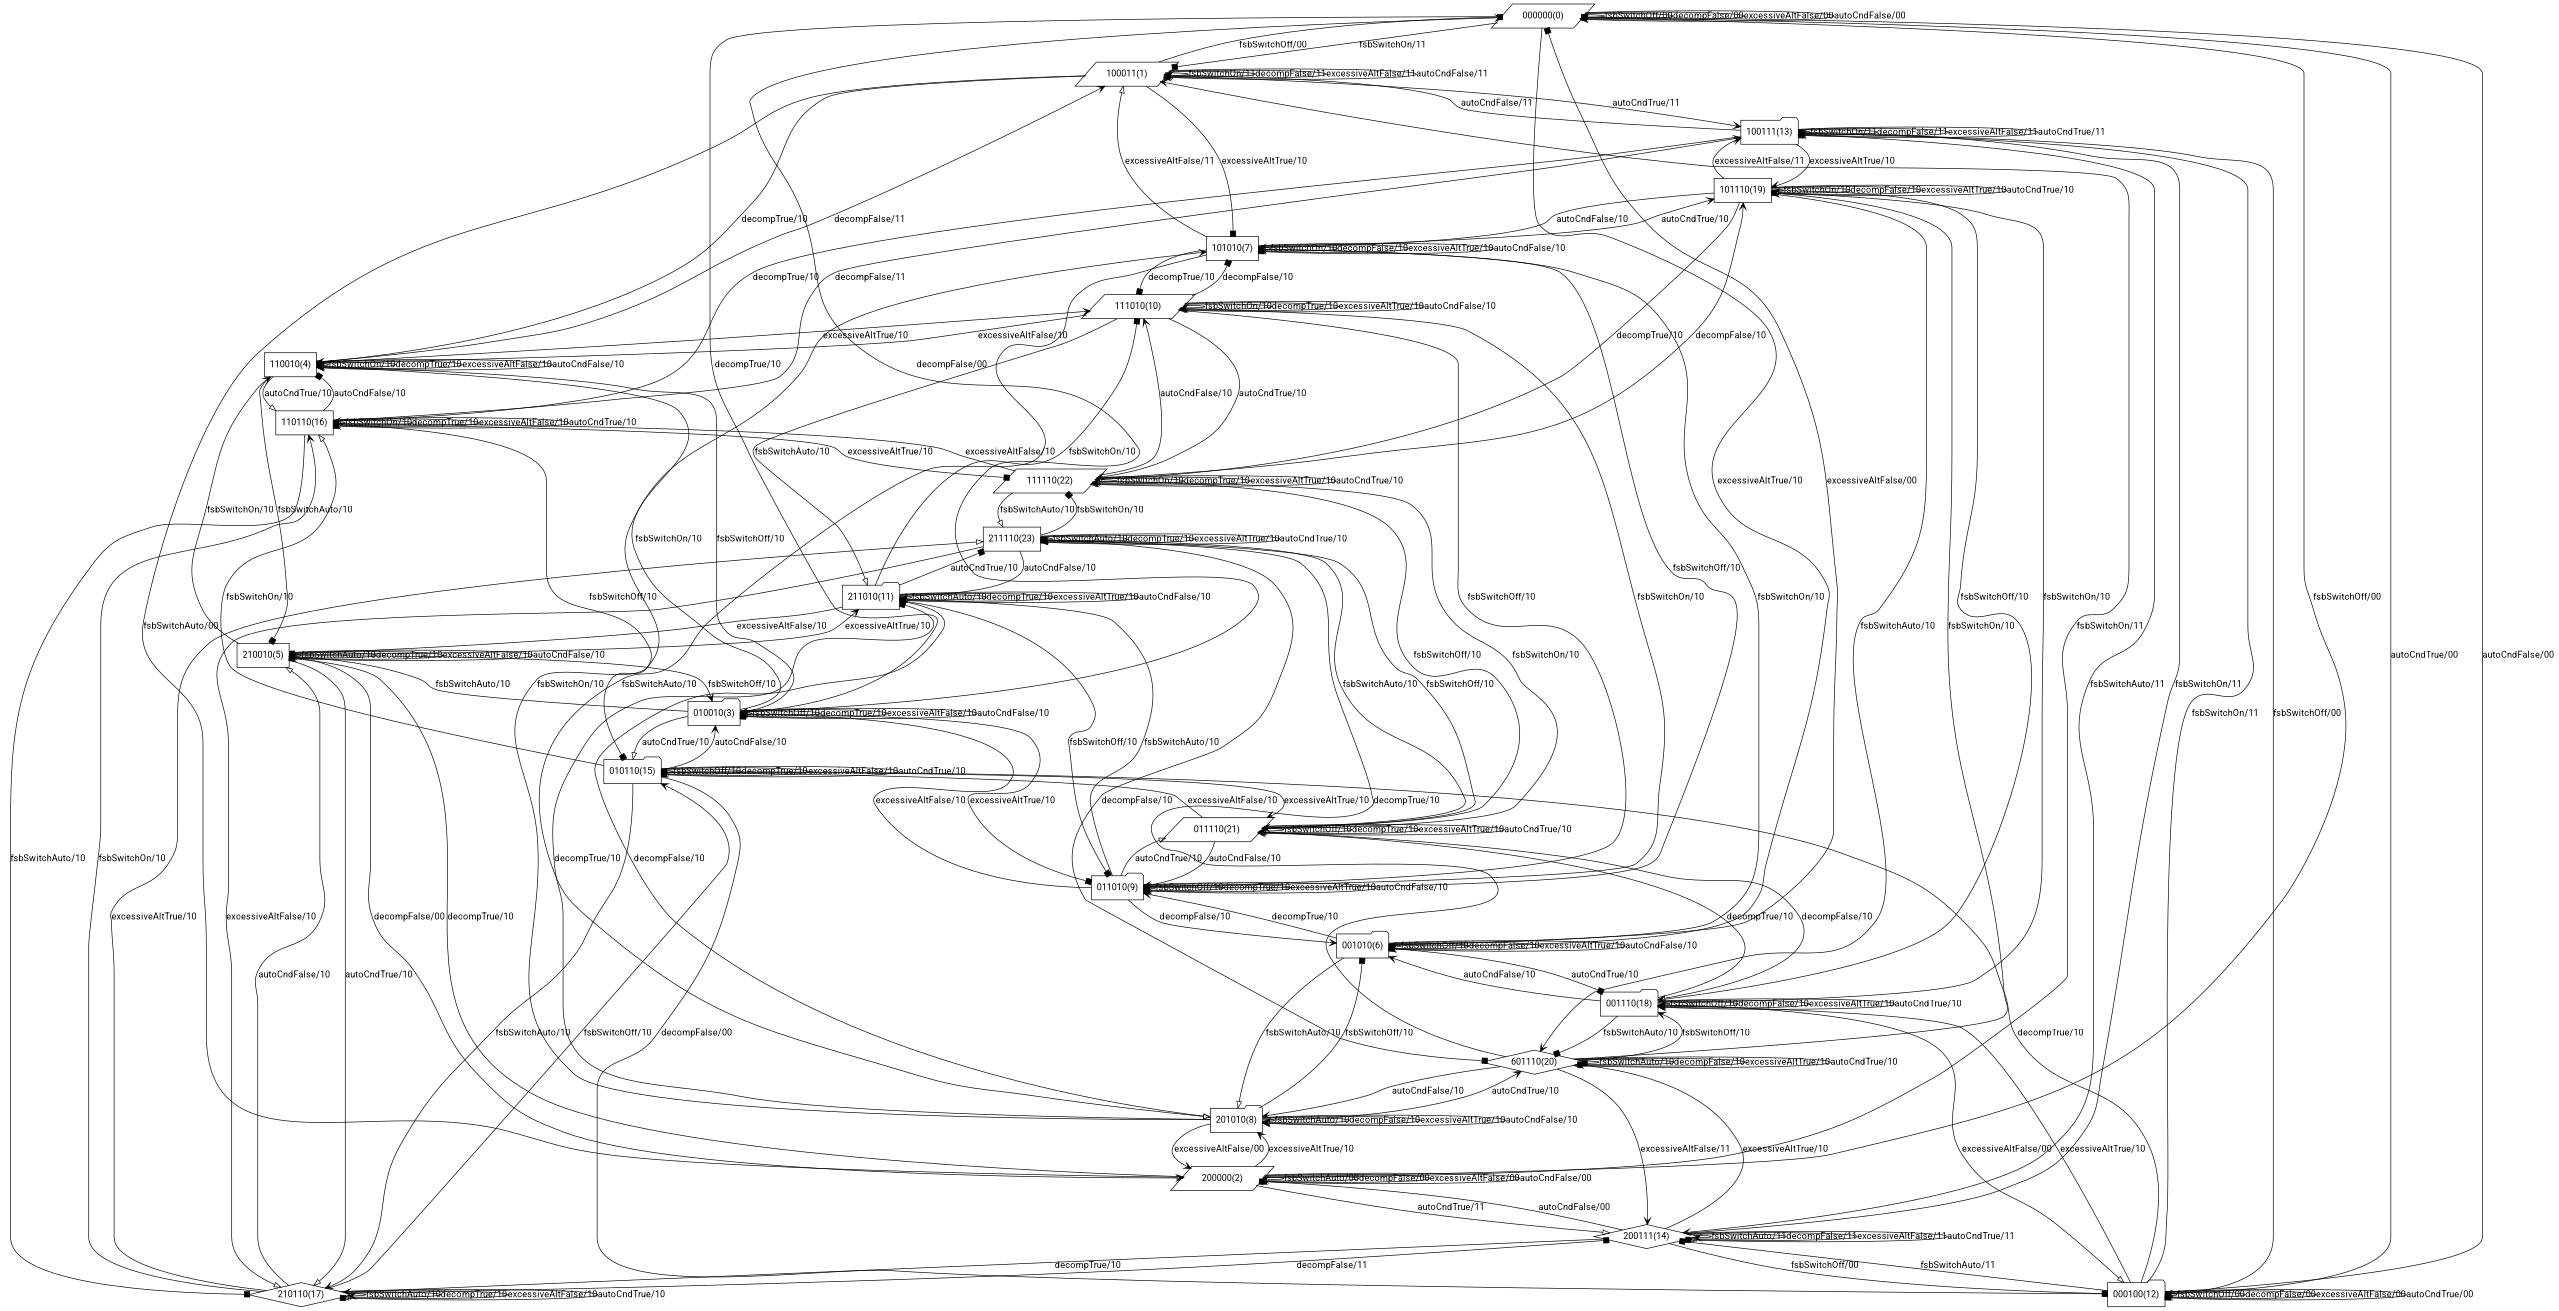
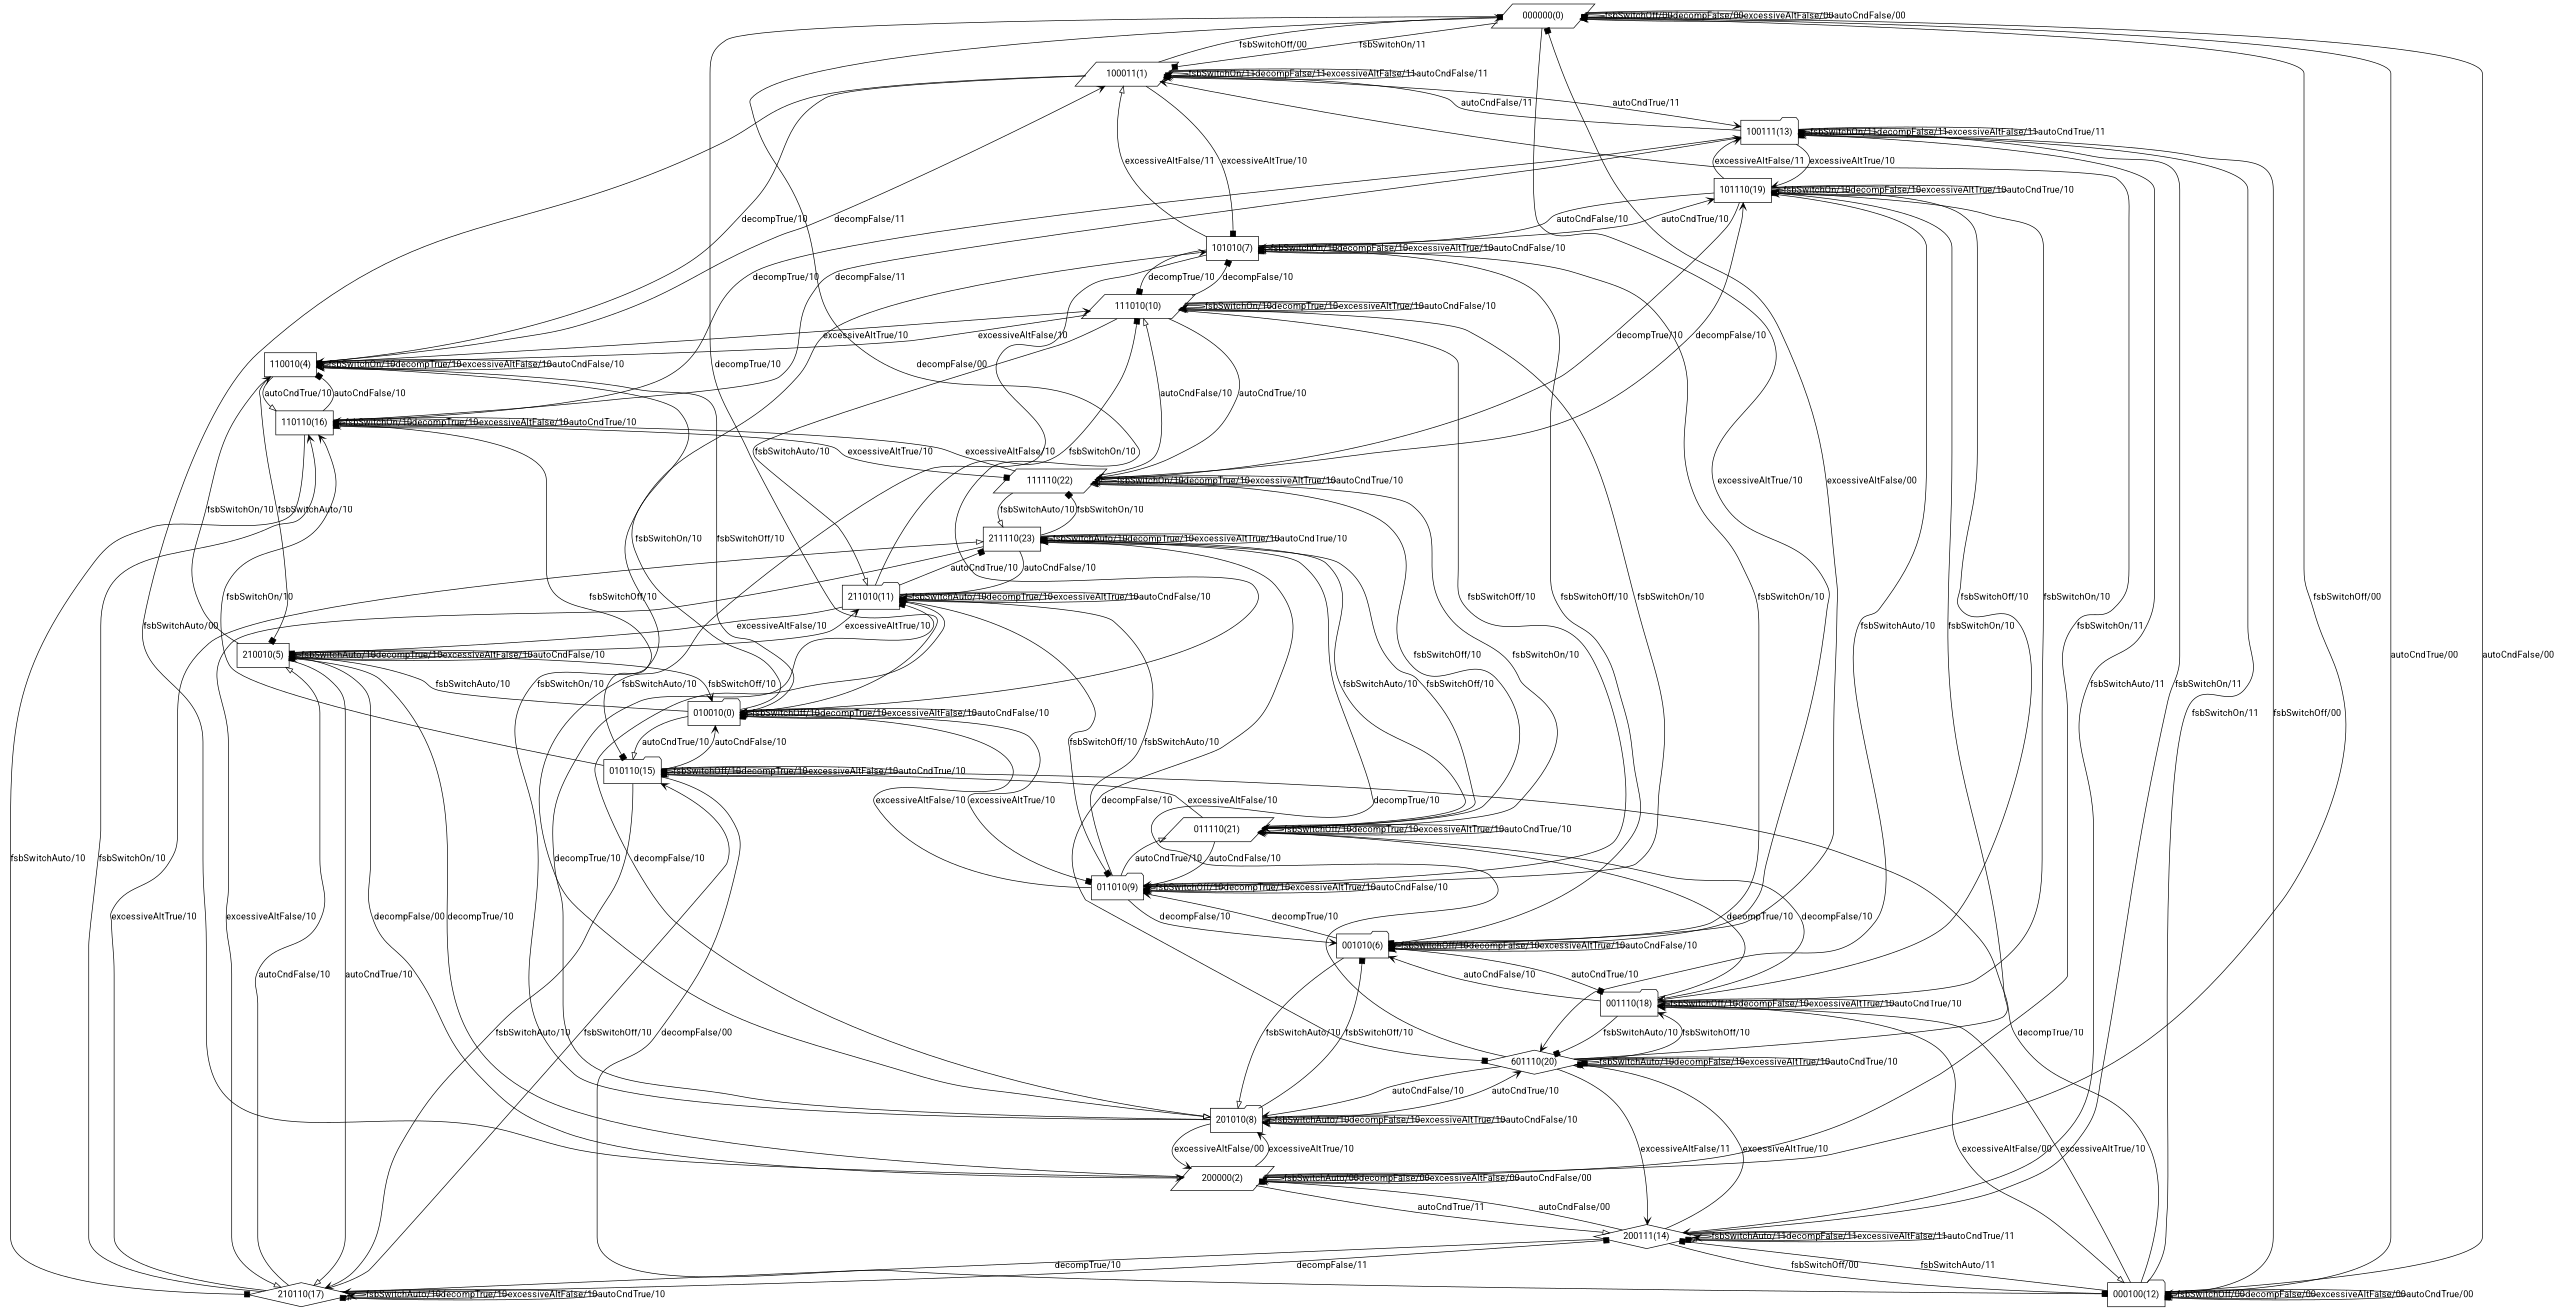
edge "111110(22)" -> "111010(10)": arrowhead vee -> onormal
edge "101010(7)" -> "011010(9)": now "101010(7)" -> "001010(6)"
edge "010110(15)" -> "110110(16)": arrowhead onormal -> vee
node "010010(3)": label "010010(3)" -> "010010(0)"
edge "010110(15)" -> "011110(21)": removed, label "excessiveAltTrue/10"
